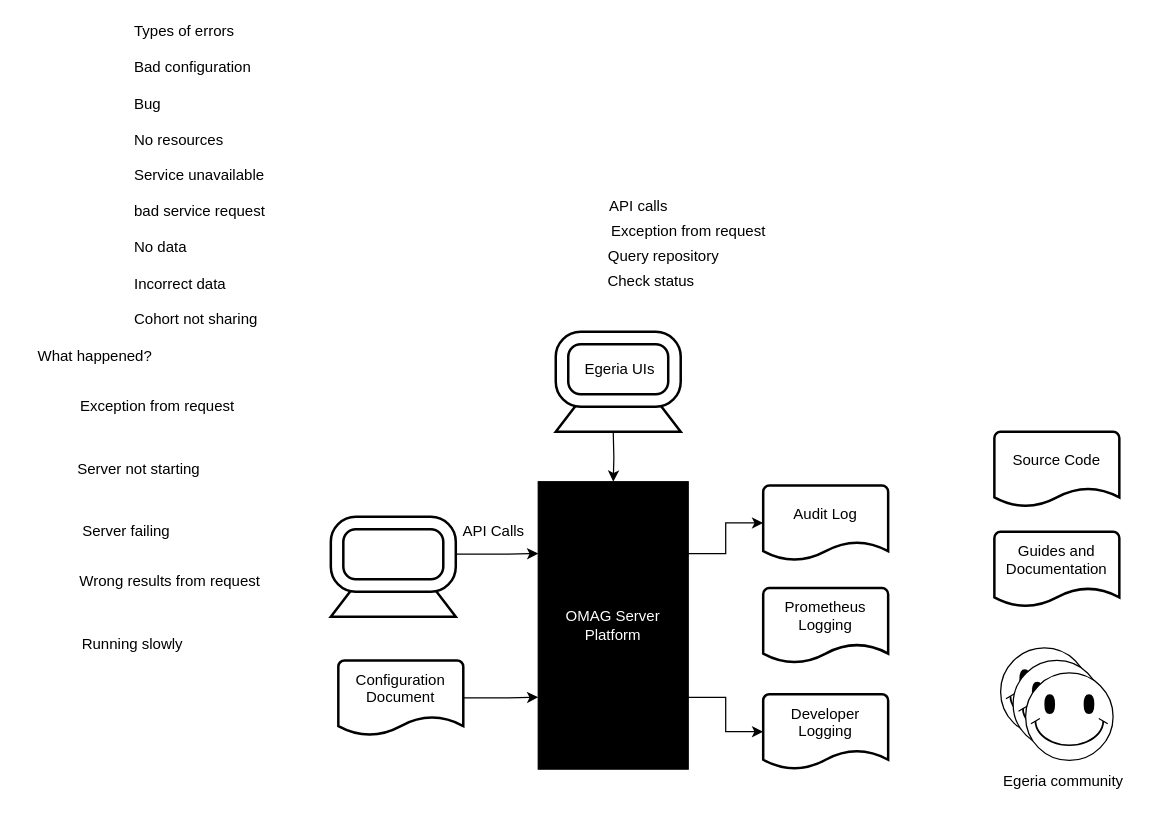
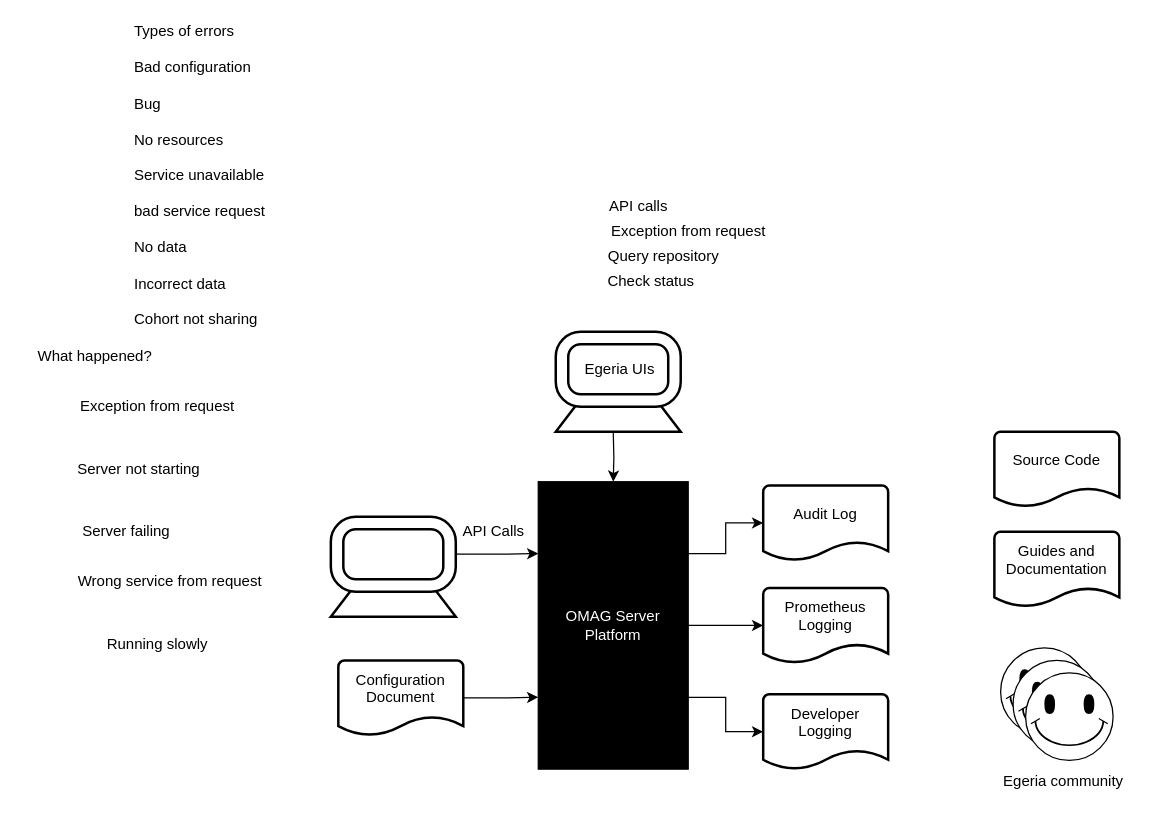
node "Wrong results from request": label "Wrong results from request" -> "Wrong service from request"
edge "OMAG Server Platform" -> "Prometheus Logging": added
node "Running slowly": moved (132, 644) -> (157, 644)
